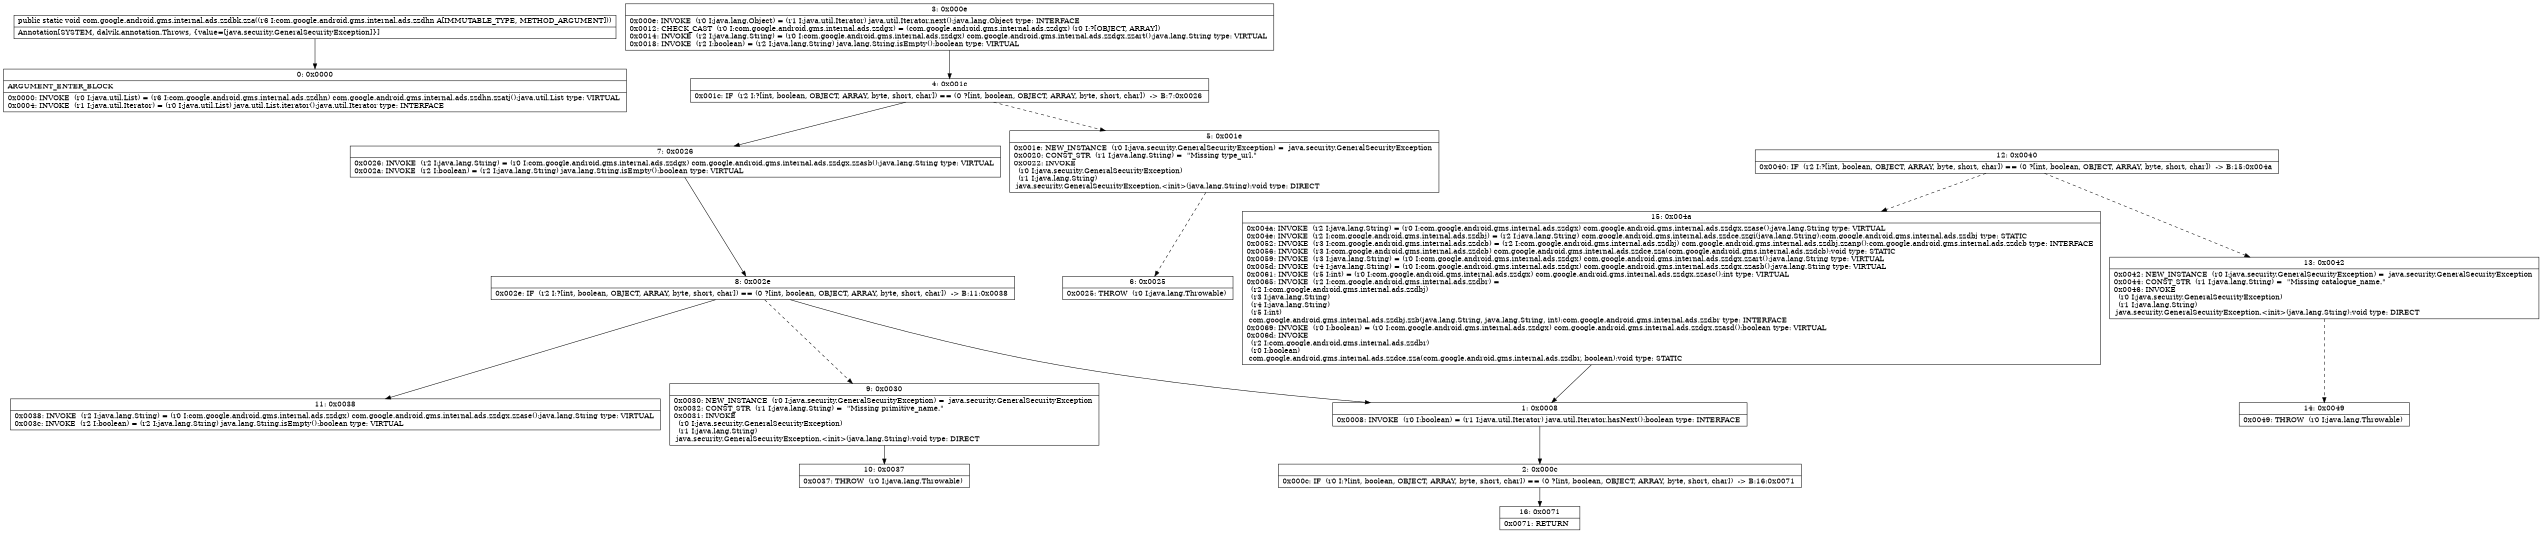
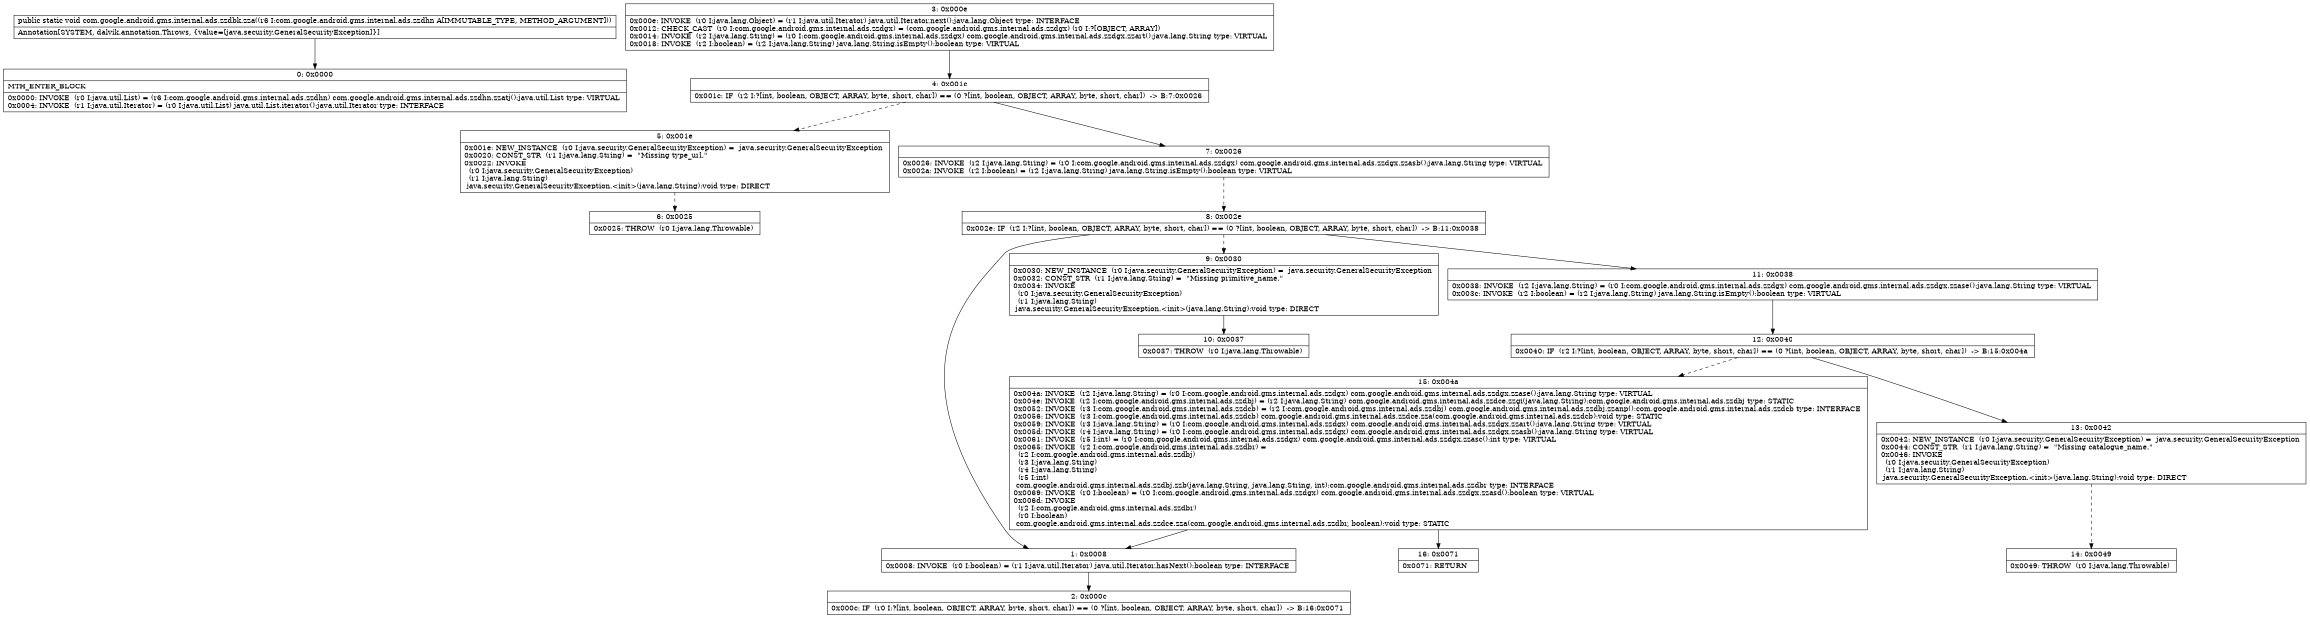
node "0: 0x0000": text "ARGUMENT_ENTER_BLOCK" -> "MTH_ENTER_BLOCK"
edge "12: 0x0040" -> "13: 0x0042": style dashed -> solid
edge "7: 0x0026" -> "8: 0x002e": style solid -> dashed
edge "11: 0x0038" -> "12: 0x0040": added
node "9: 0x0030": text "0x0031: INVOKE" -> "0x0034: INVOKE"
edge "2: 0x000c" -> "16: 0x0071": now "15: 0x004a" -> "16: 0x0071"
